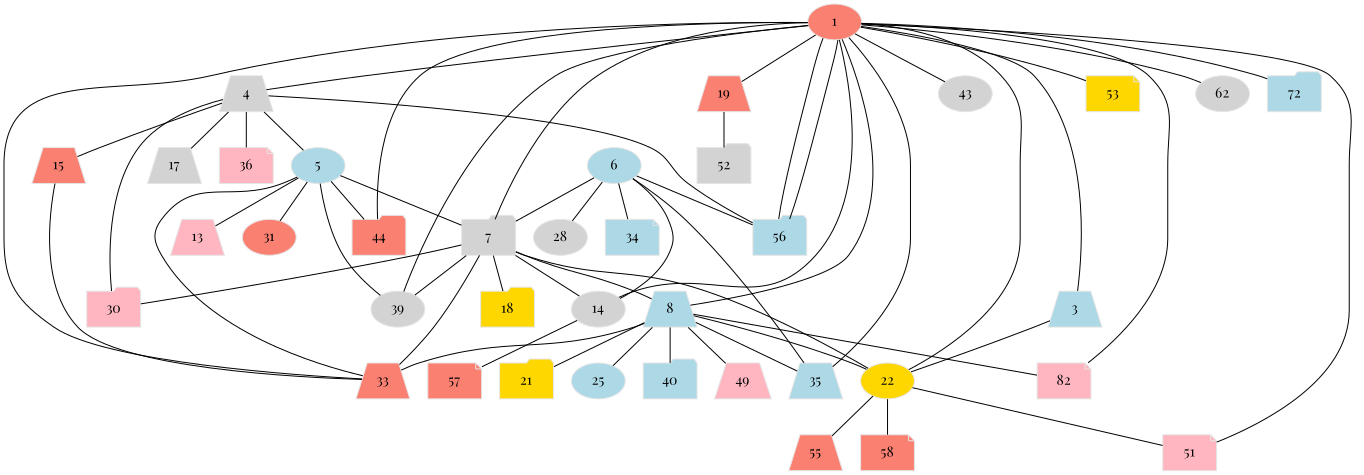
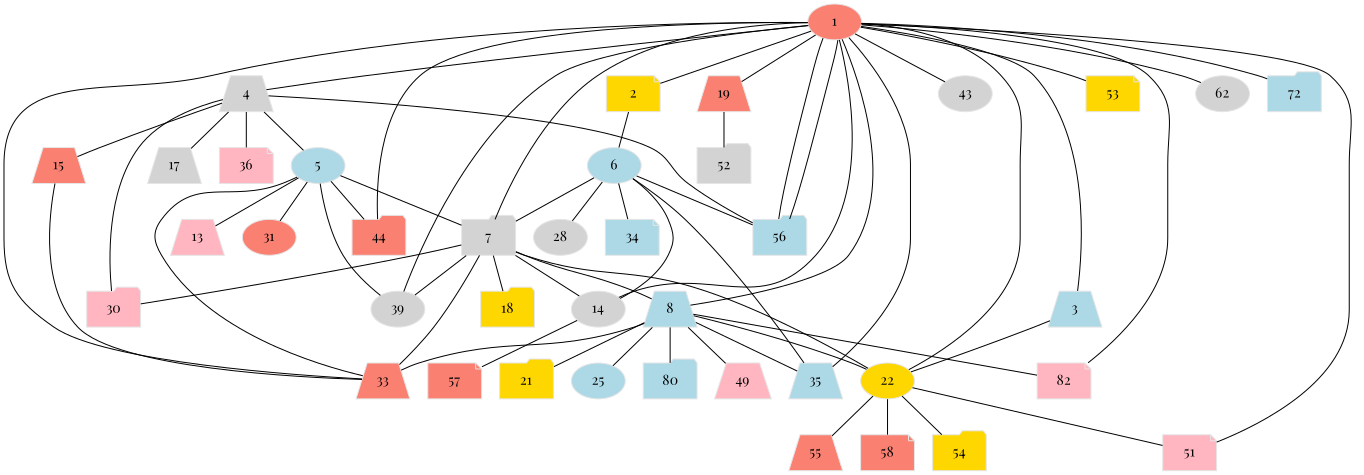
node "2": added
node "40": label "40" -> "80"
node "54": added
